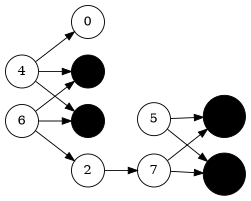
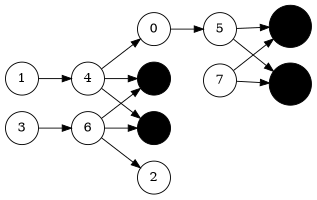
edge "0" -> "5": added
node "1": added
node "3": added
edge "2" -> "7": removed
